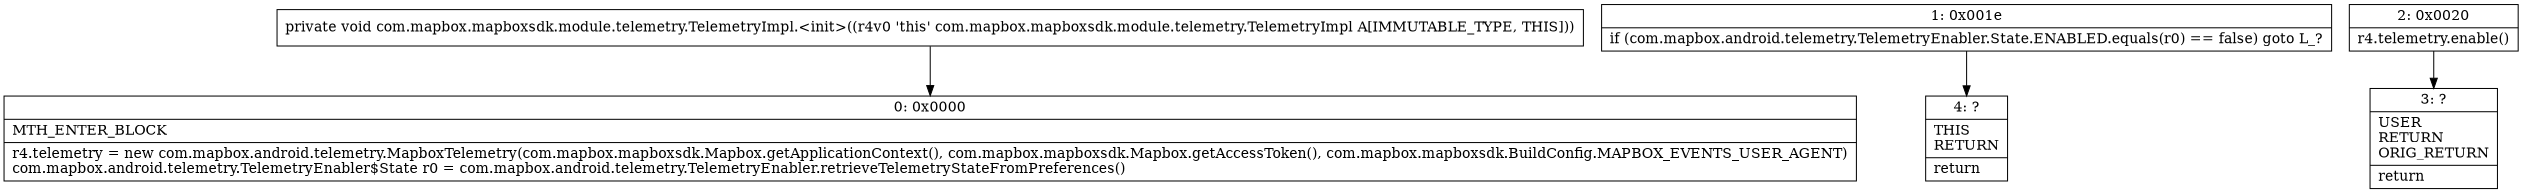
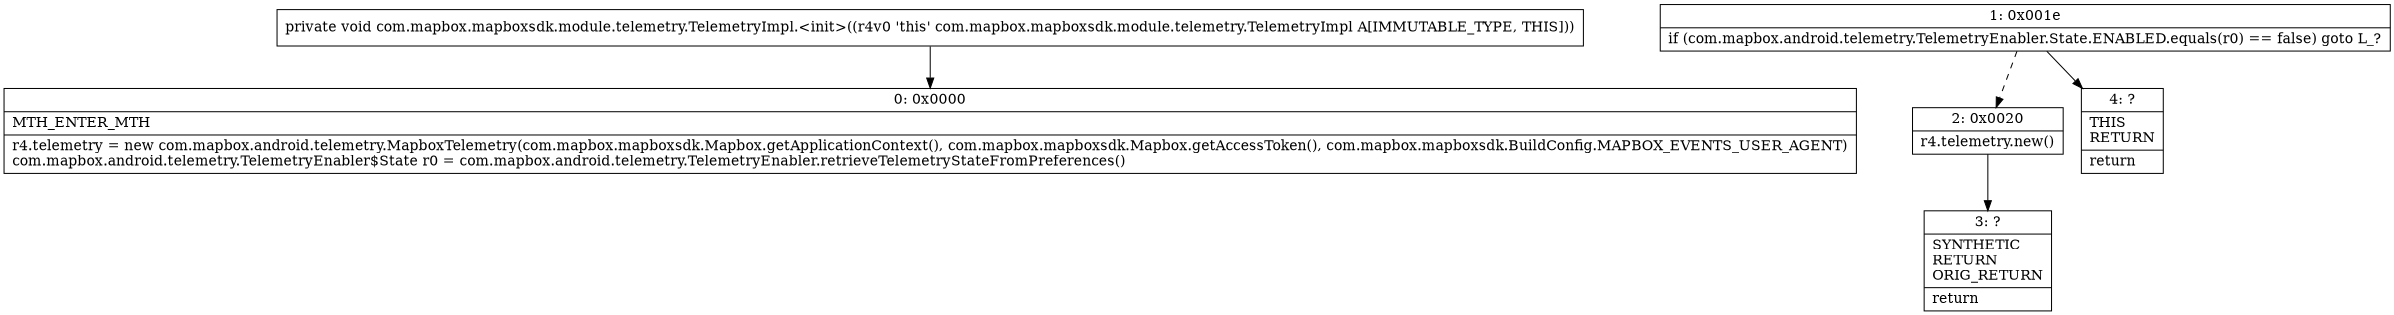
node "2: 0x0020": text "r4.telemetry.enable()" -> "r4.telemetry.new()"
edge "1: 0x001e" -> "2: 0x0020": added
node "3: ?": text "USER" -> "SYNTHETIC"
node "0: 0x0000": text "MTH_ENTER_BLOCK" -> "MTH_ENTER_MTH"
